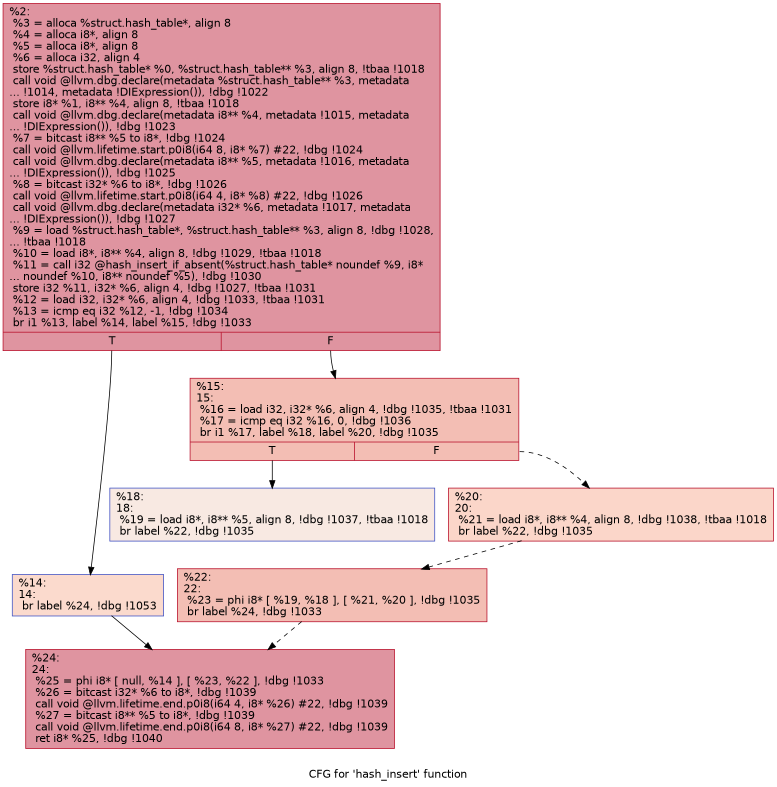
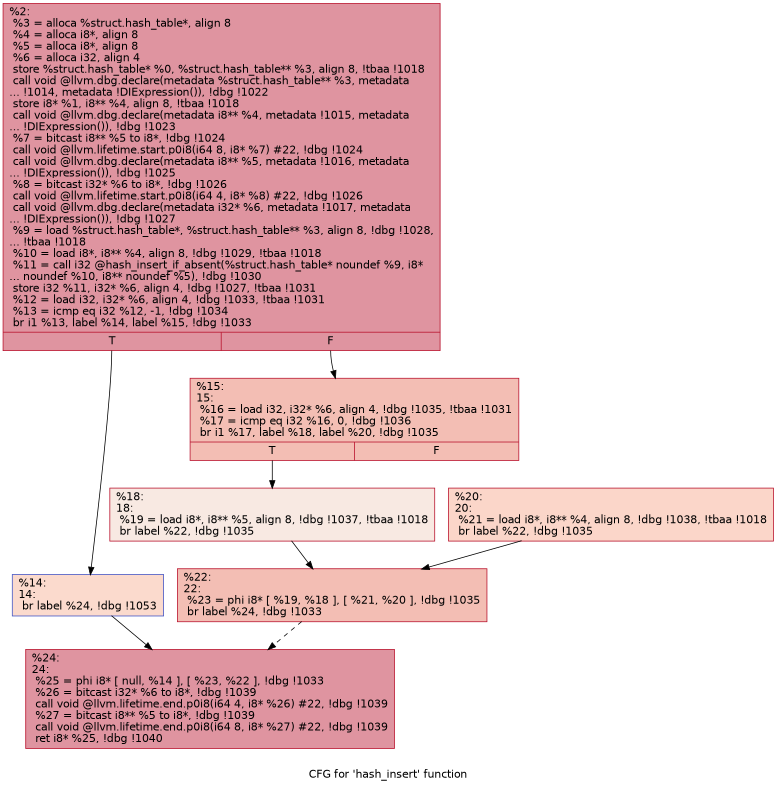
edge "%15:" -> "%20:": removed
node "%18:": color #3d50c3ff -> #b70d28ff
edge "%18:" -> "%22:": added
edge "%20:" -> "%22:": style dashed -> solid
